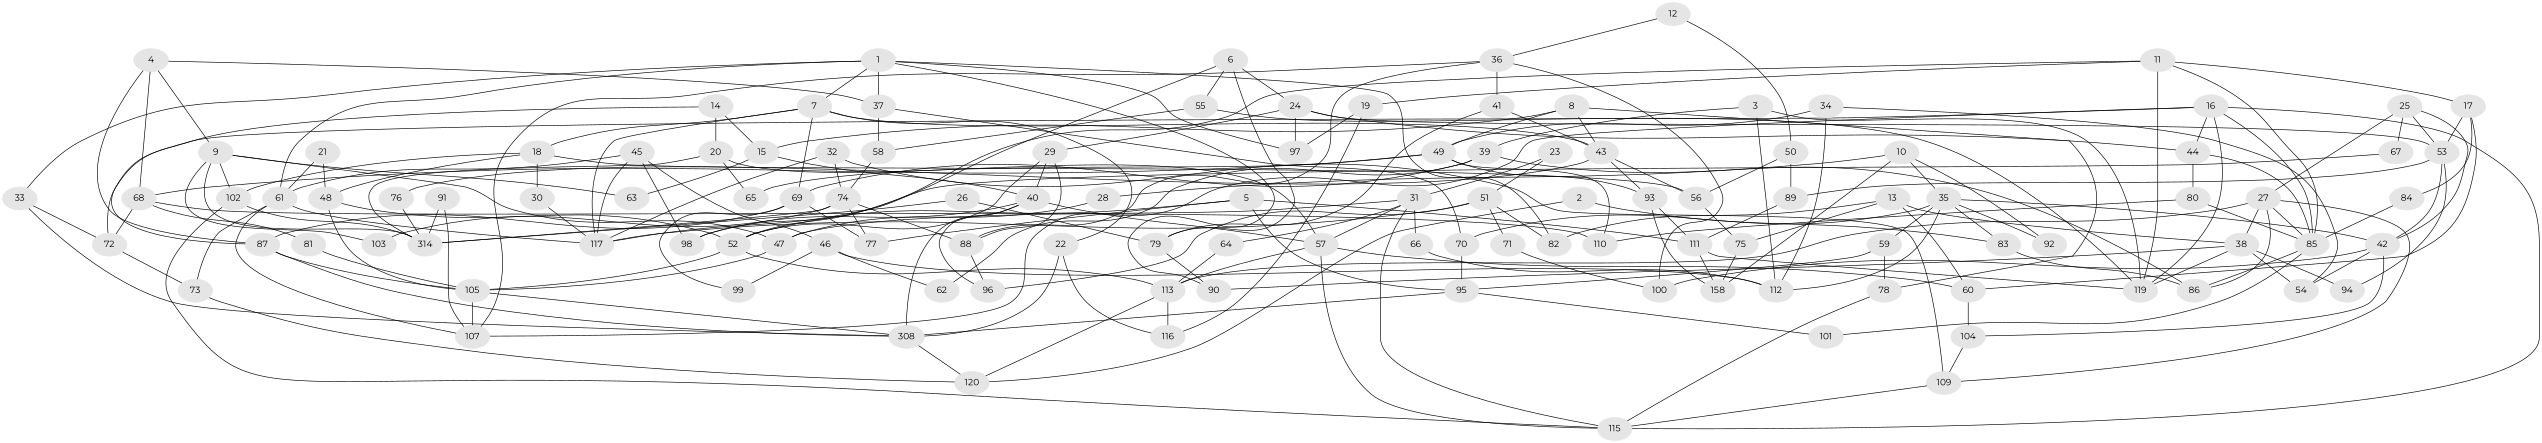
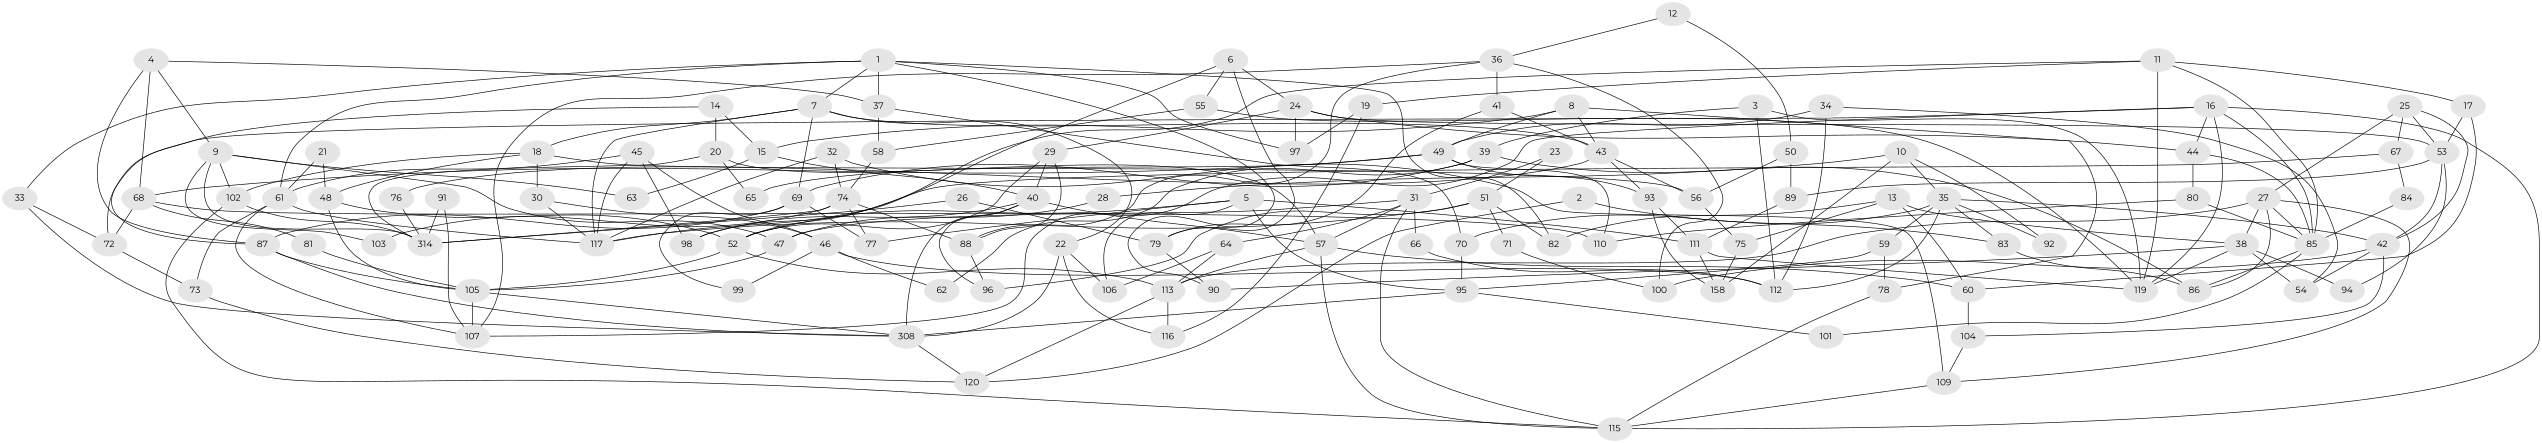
edge "17" -- "84": now "67" -- "84"
edge "30" -- "46": added
node "106": added
